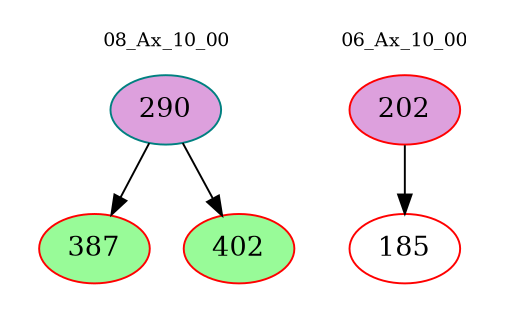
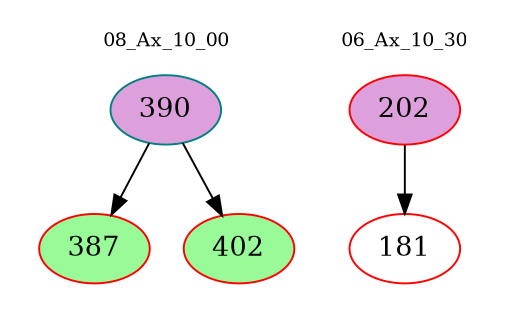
cluster "06_Ax_10_00": label "06_Ax_10_00" -> "06_Ax_10_30"
node "290": label "290" -> "390"
node "185": label "185" -> "181"
